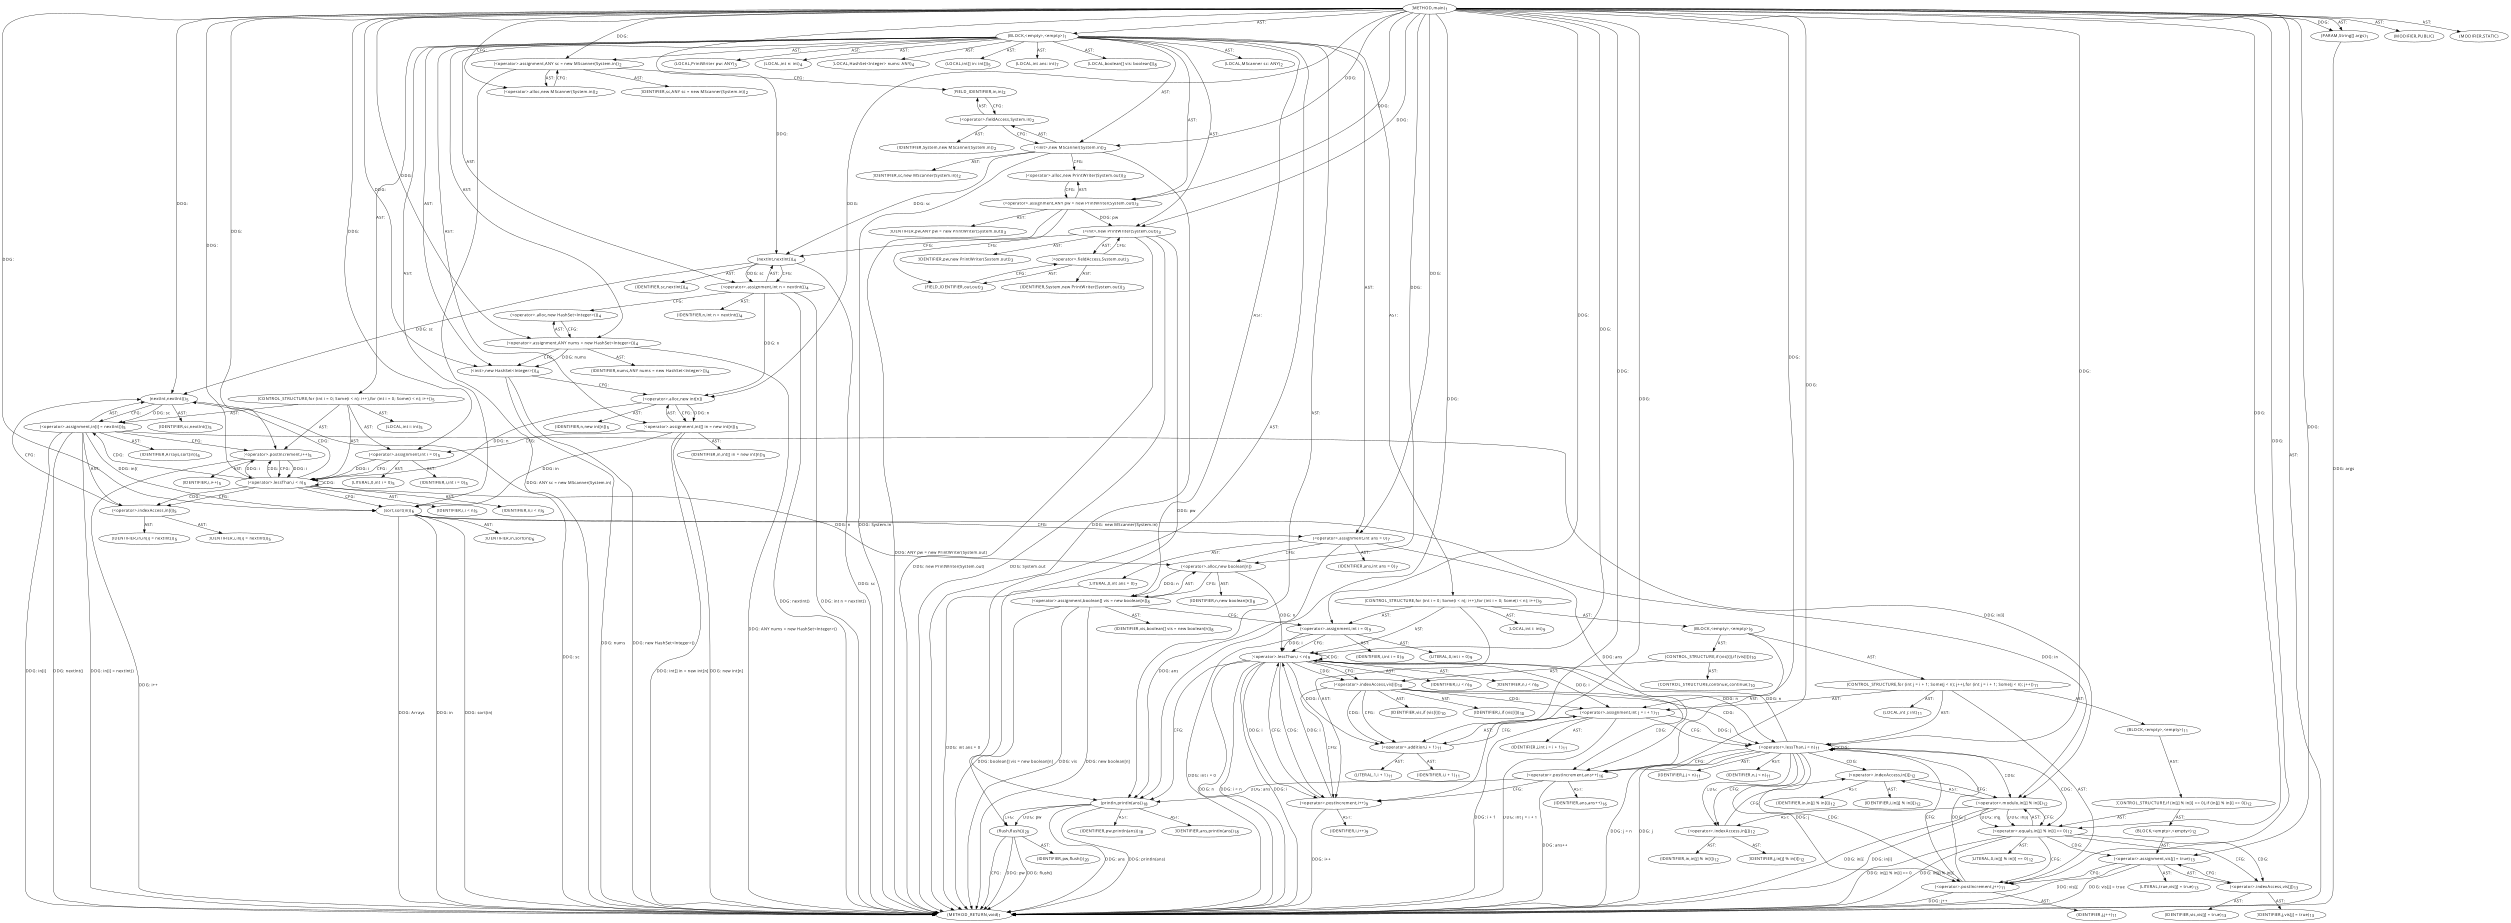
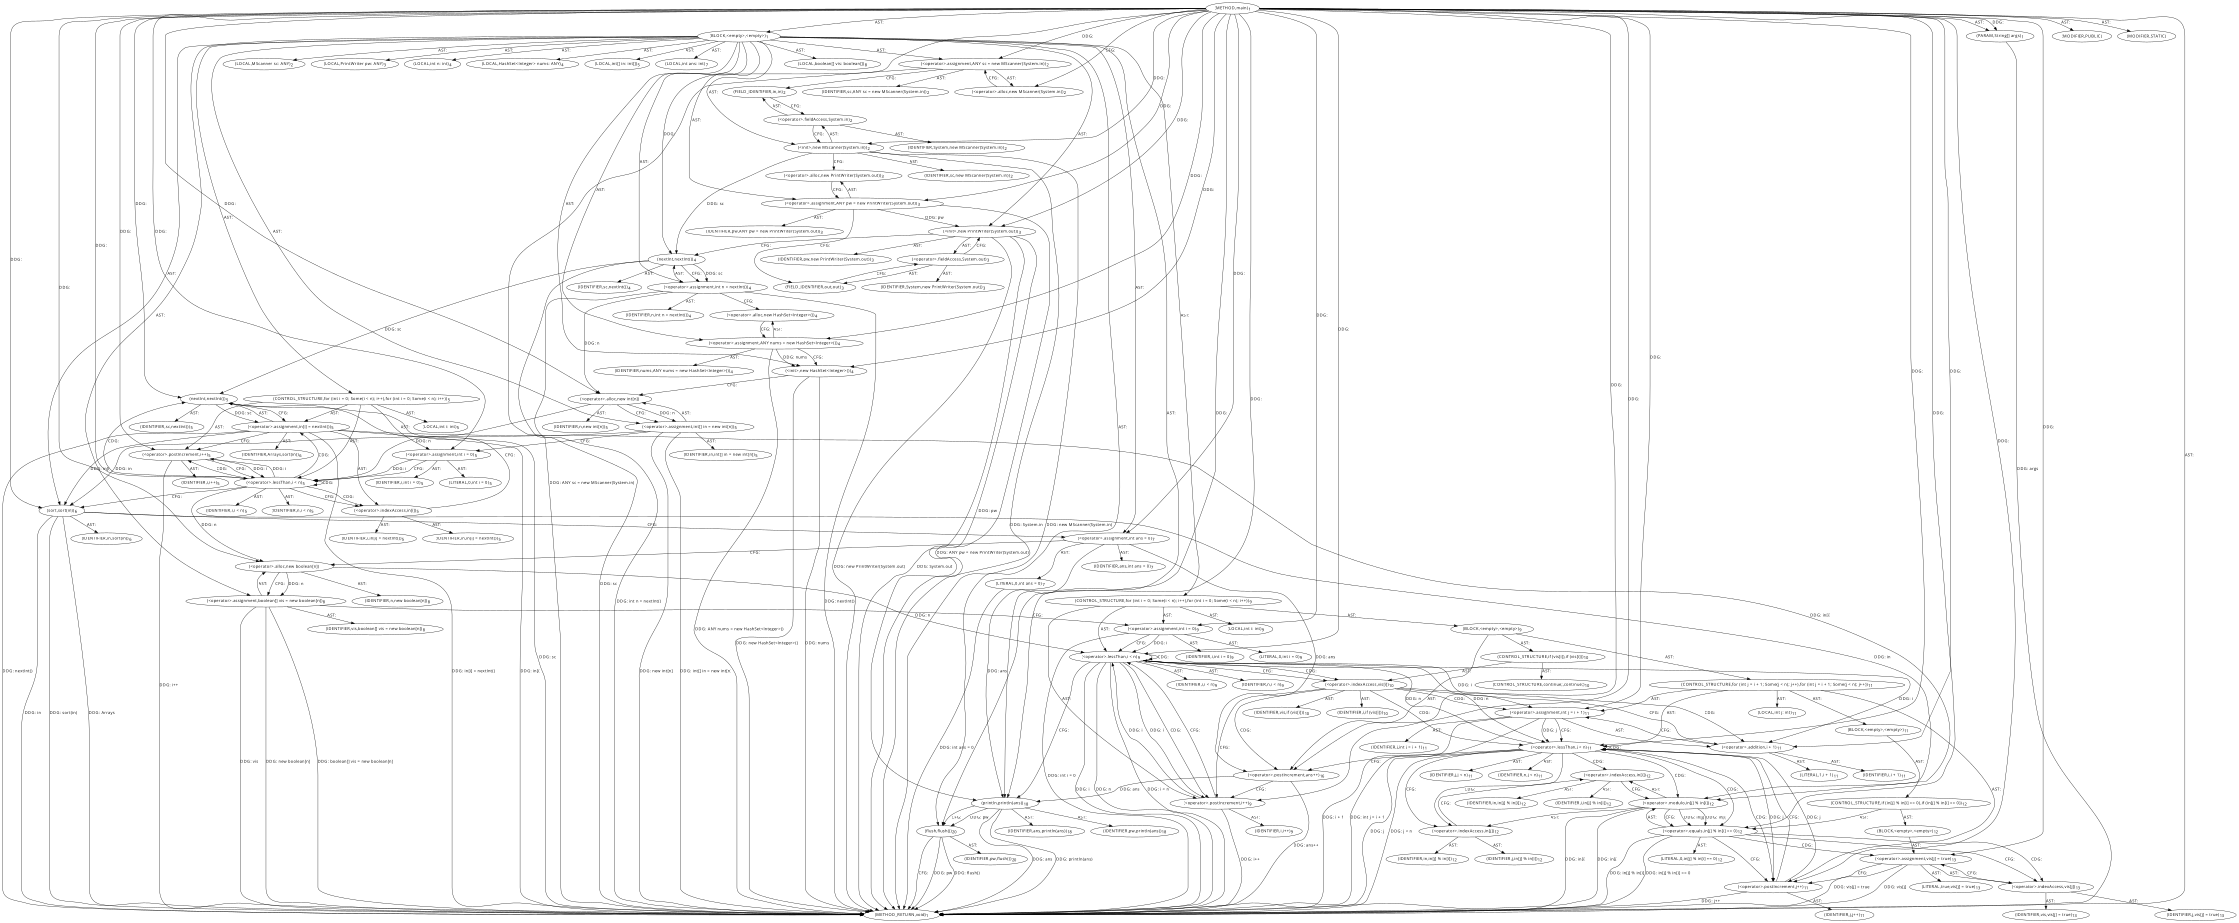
edge "(METHOD,main)" -> "(flush,flush())": added, label "DDG:"
node "(IDENTIFIER,ans,ans++)": removed
